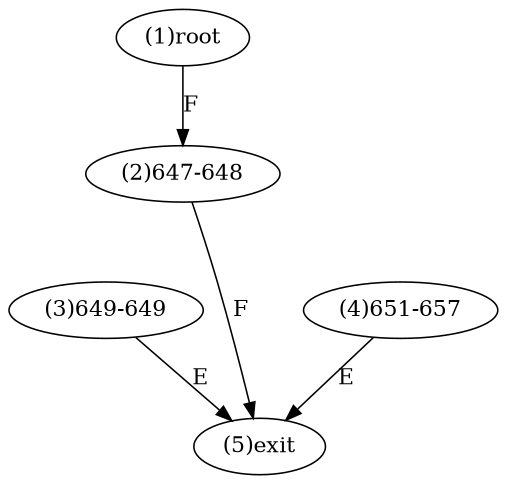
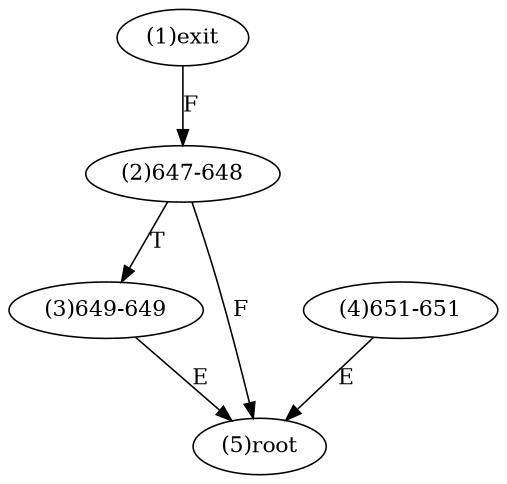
node "(1)root": label "(1)root" -> "(1)exit"
edge "(2)647-648" -> "(3)649-649": added, label "T"
node "(4)651-657": label "(4)651-657" -> "(4)651-651"
node "(5)exit": label "(5)exit" -> "(5)root"
